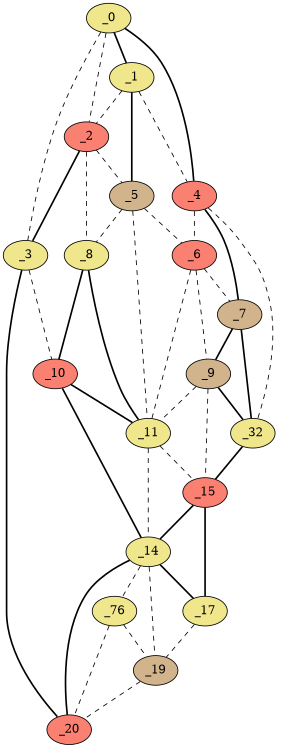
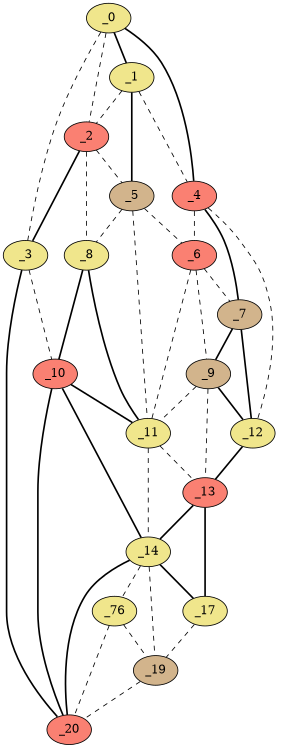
node "_32": label "_32" -> "_12"
node "_15": label "_15" -> "_13"
edge "_10" -- "_20": added
